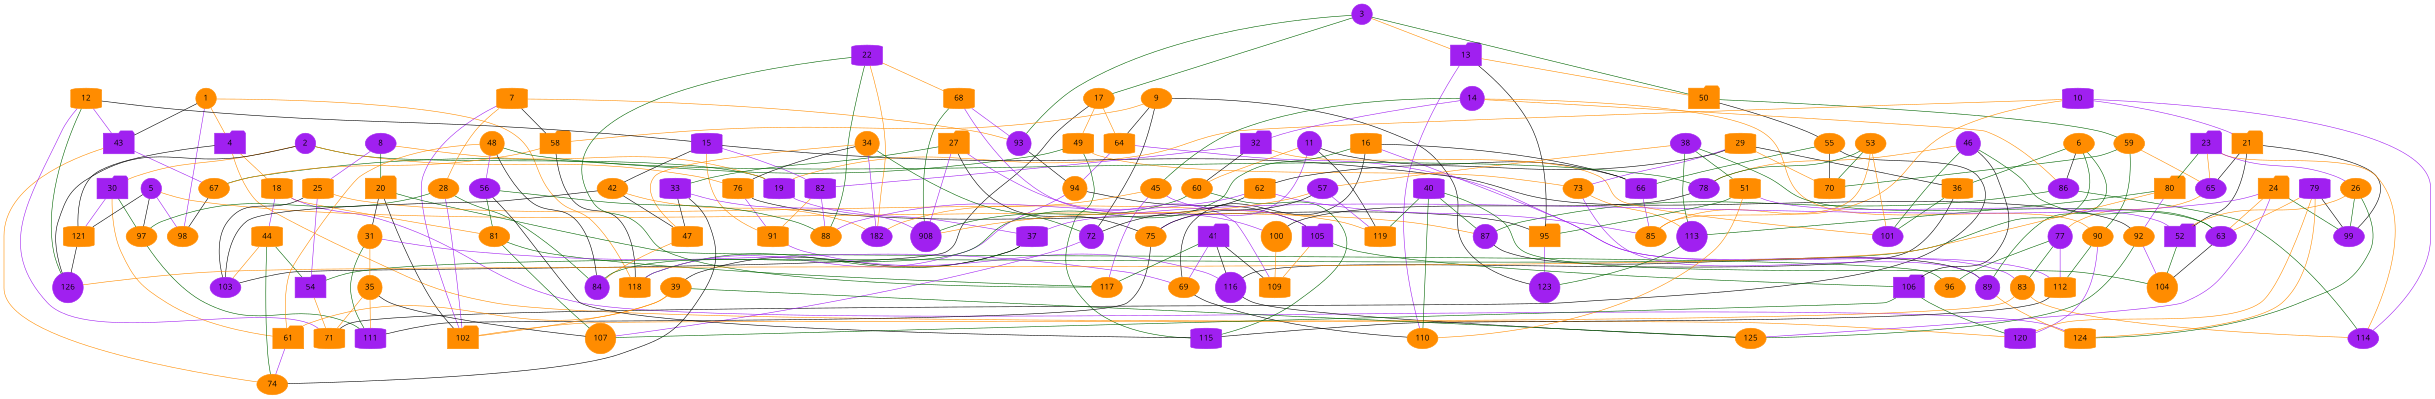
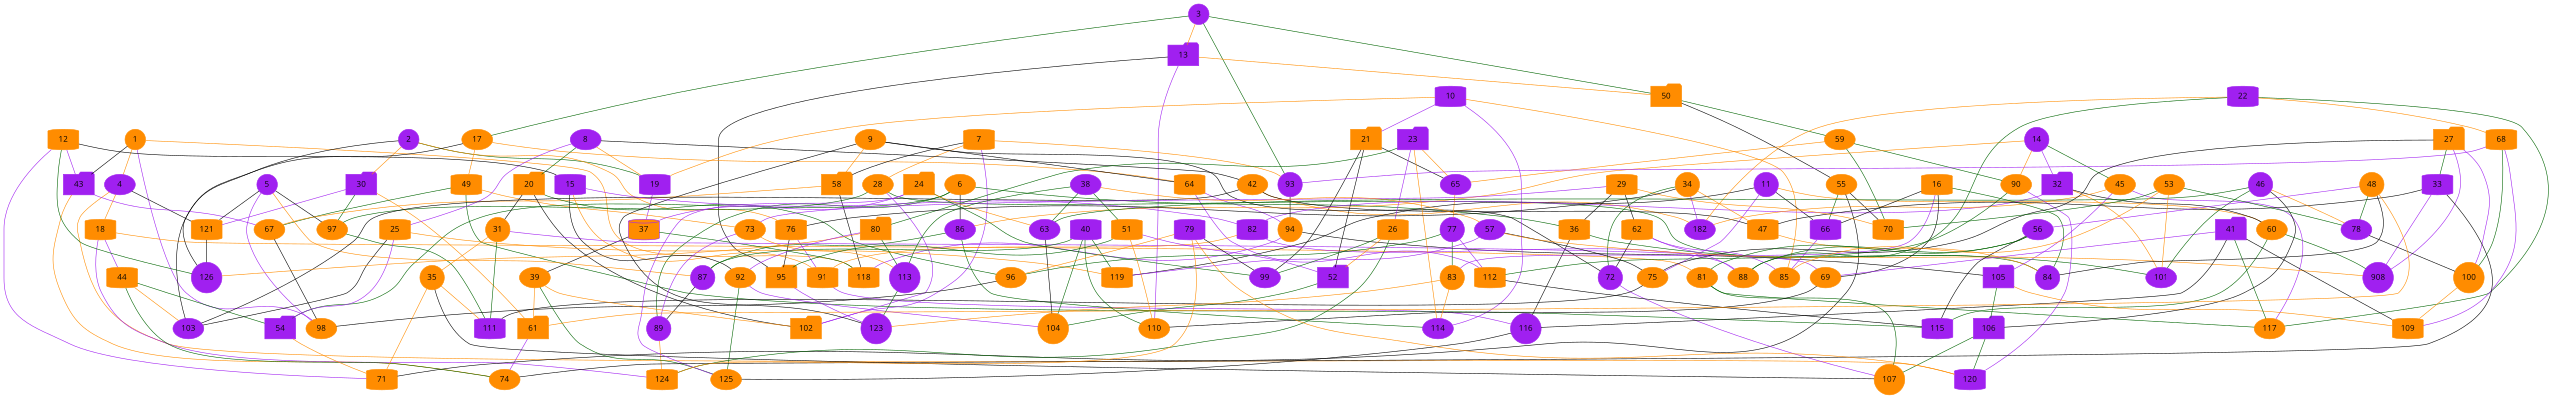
node "4": shape folder -> ellipse
edge "68" -- "908": now "68" -- "100"
edge "15" -- "42": now "8" -- "42"
node "26": shape ellipse -> cylinder
edge "79" -- "63": now "79" -- "96"
node "37": fillcolor purple -> darkorange
edge "96" -- "98": added
edge "83" -- "102": now "83" -- "123"
